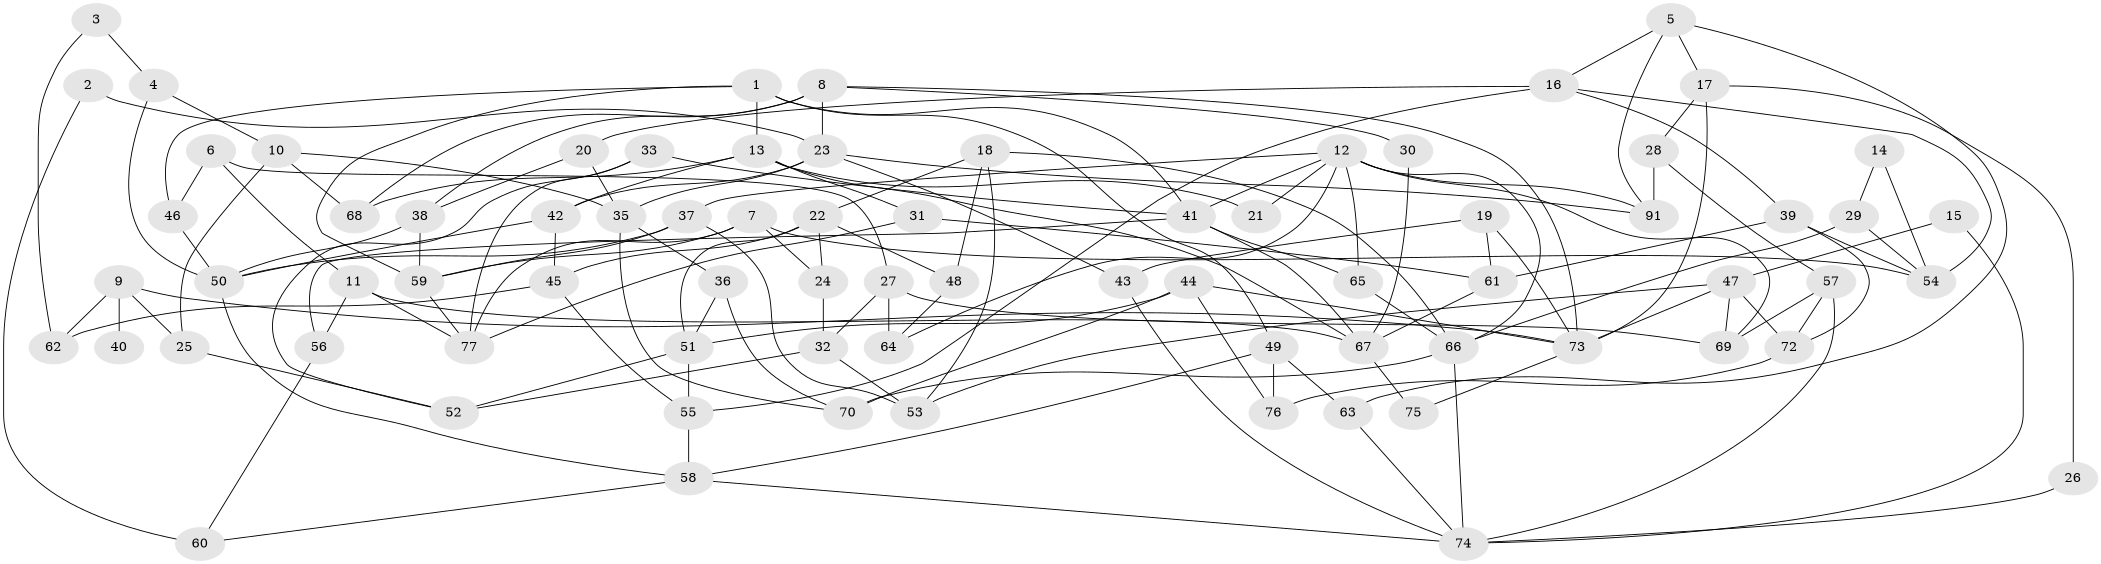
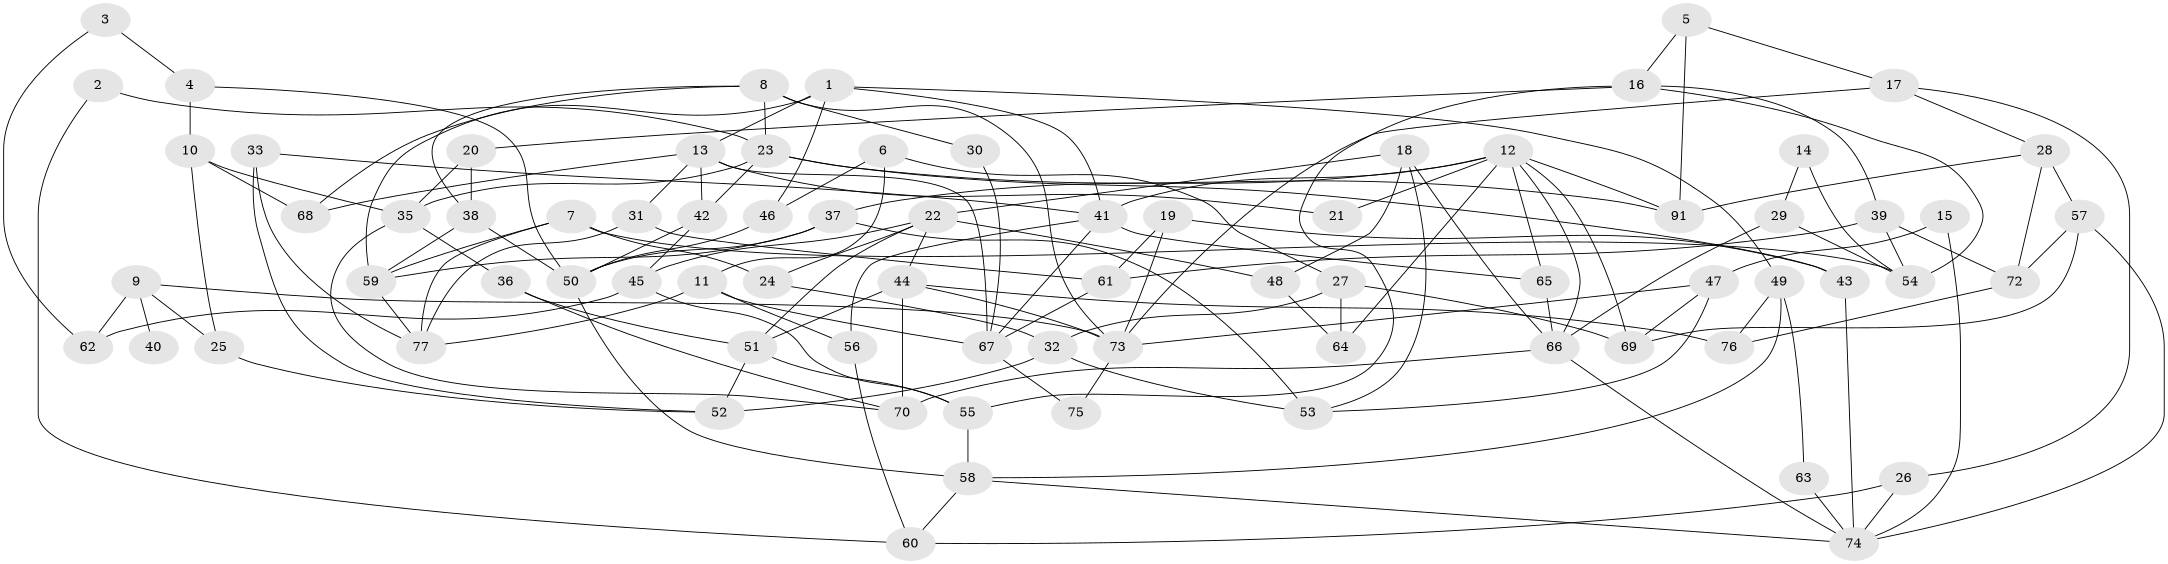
edge "22" -- "44": added
edge "47" -- "72": now "28" -- "72"
edge "5" -- "63": removed
edge "26" -- "60": added
